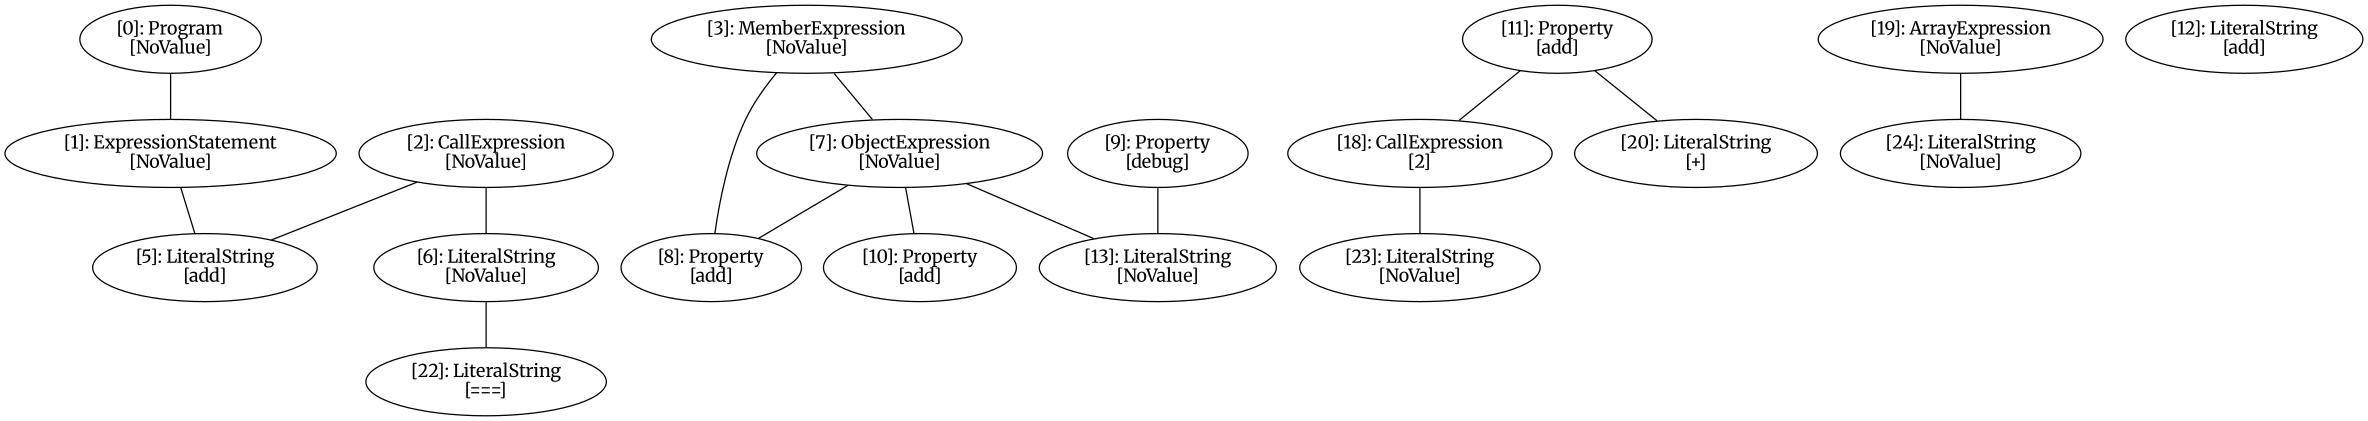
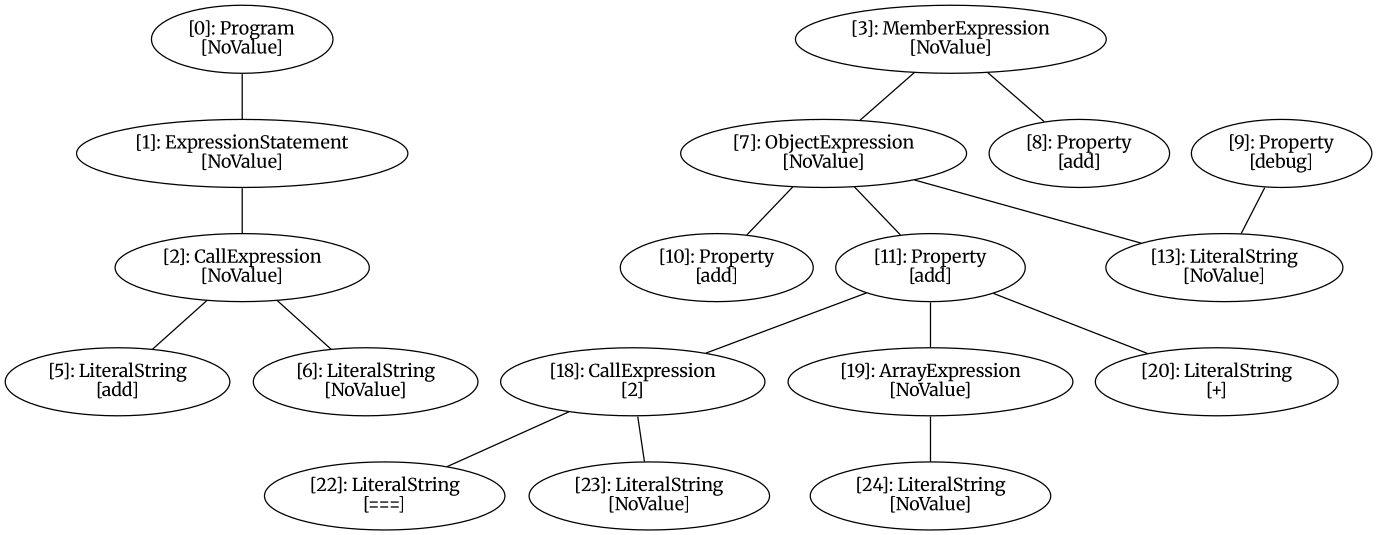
node "[12]: LiteralString [add]": removed
edge "[1]: ExpressionStatement [NoValue]" -- "[5]: LiteralString [add]": now "[1]: ExpressionStatement [NoValue]" -- "[2]: CallExpression [NoValue]"
edge "[7]: ObjectExpression [NoValue]" -- "[8]: Property [add]": now "[7]: ObjectExpression [NoValue]" -- "[11]: Property [add]"
edge "[6]: LiteralString [NoValue]" -- "[22]: LiteralString [===]": now "[18]: CallExpression [2]" -- "[22]: LiteralString [===]"
edge "[11]: Property [add]" -- "[19]: ArrayExpression [NoValue]": added
